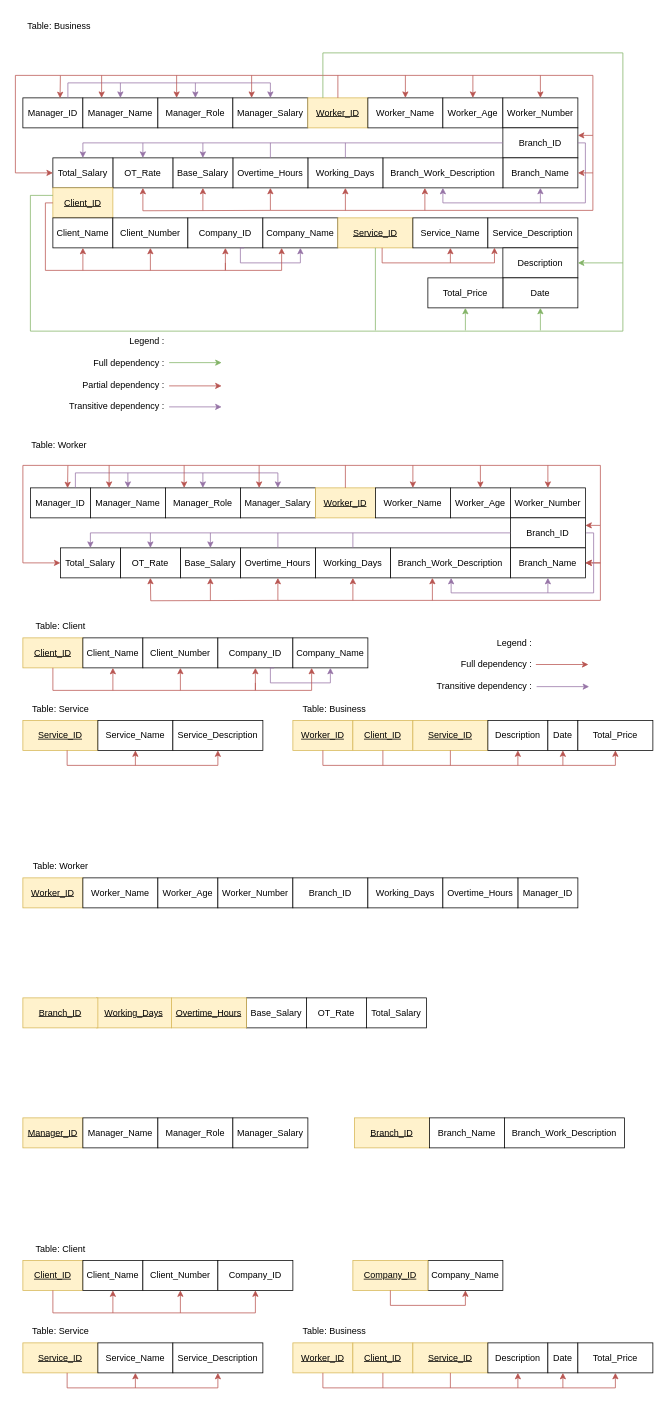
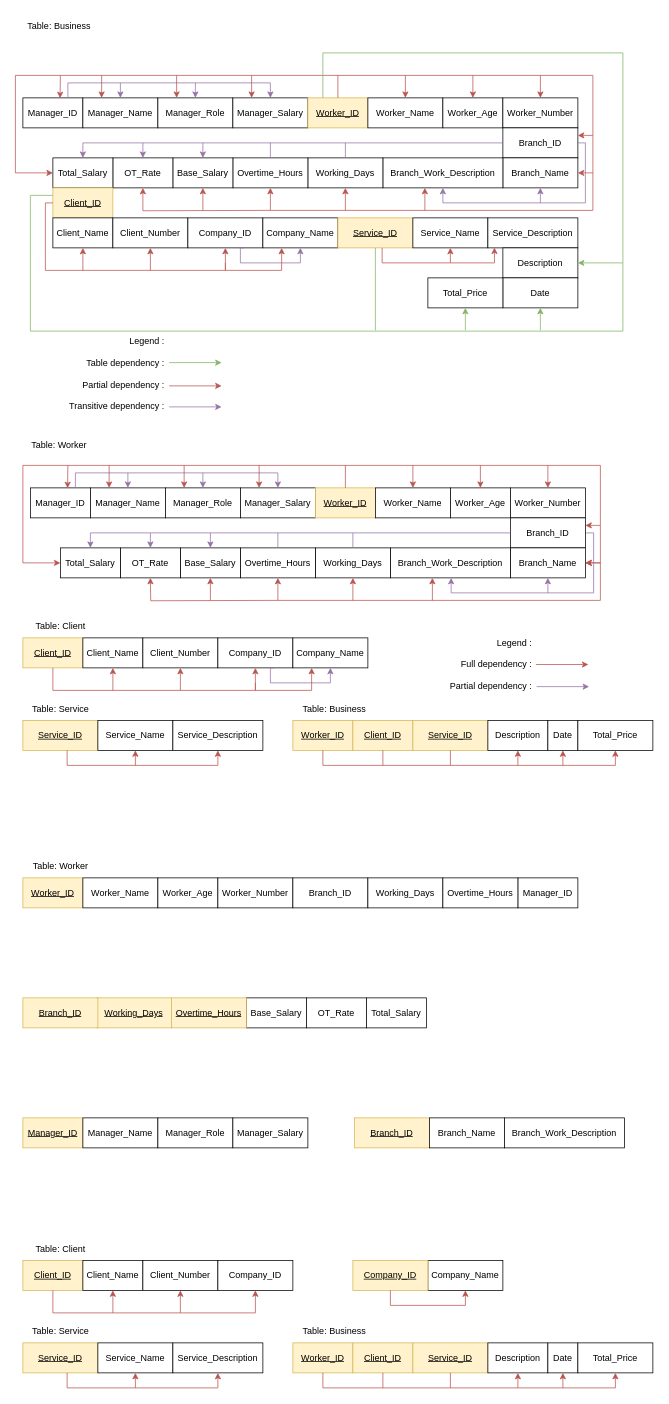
node "Legend : Full dependency : Partial dependency : Transitive dependency :": label "Legend : Full dependency : Partial dependency : Transitive dependency :" -> "Legend : Table dependency : Partial dependency : Transitive dependency :"
node "Legend : Full dependency : Transitive dependency :": label "Legend : Full dependency : Transitive dependency :" -> "Legend : Full dependency : Partial dependency :"
